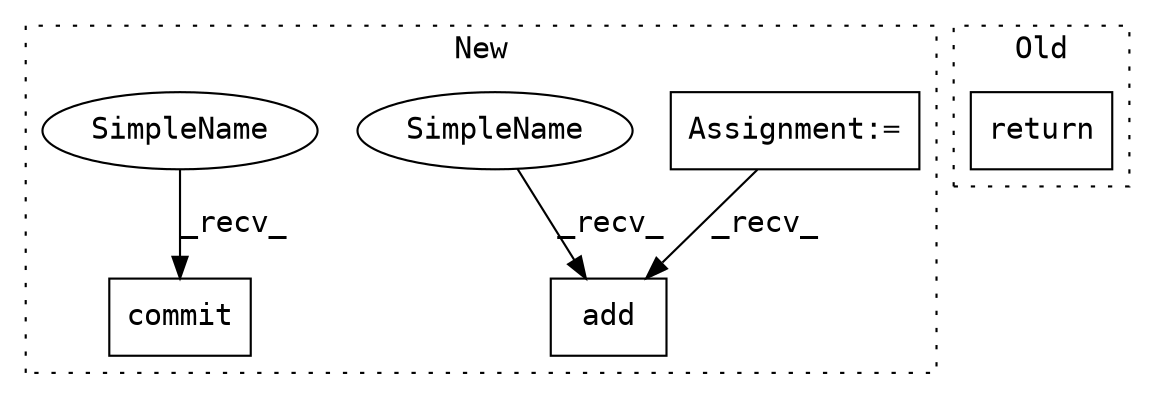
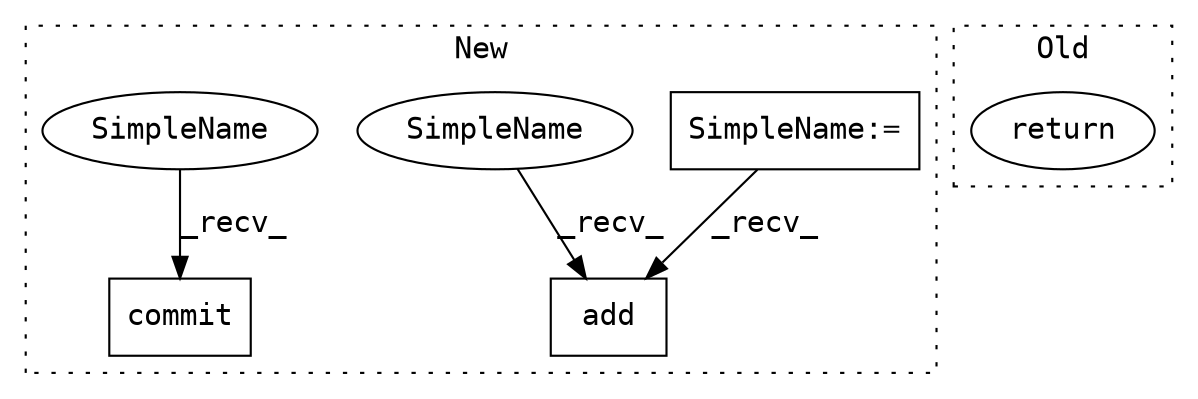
node "Assignment:=": label "Assignment:=" -> "SimpleName:="
node "return": shape box -> ellipse
